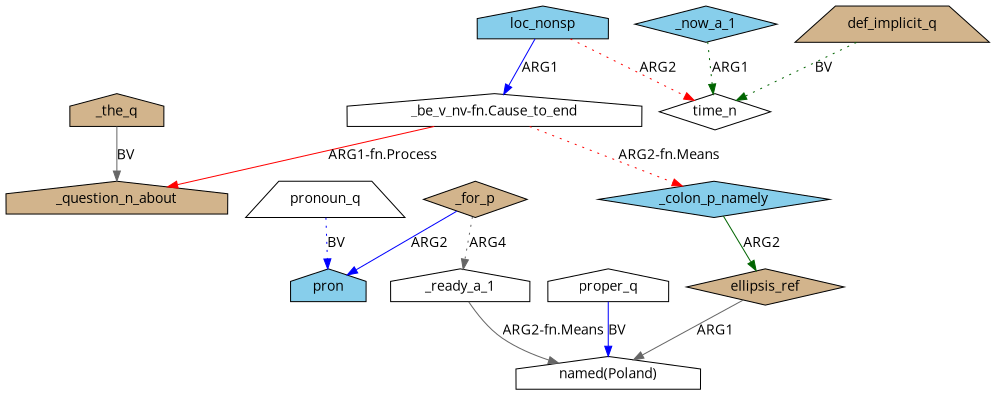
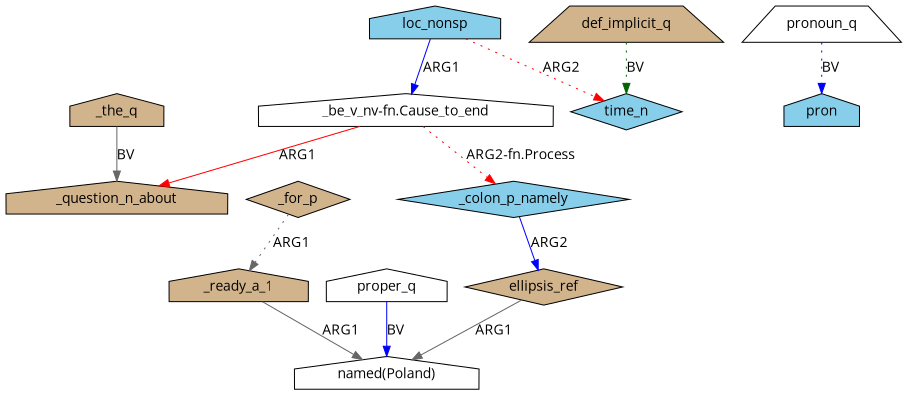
node "_now_a_1": removed
node "time_n": fillcolor white -> skyblue
edge "_be_v_nv-fn.Cause_to_end" -> "_question_n_about": label "ARG1-fn.Process" -> "ARG1"
edge "_be_v_nv-fn.Cause_to_end" -> "_colon_p_namely": label "ARG2-fn.Means" -> "ARG2-fn.Process"
edge "_colon_p_namely" -> "ellipsis_ref": color darkgreen -> blue
edge "_for_p" -> "pron": removed, label "ARG2"
edge "_for_p" -> "_ready_a_1": label "ARG4" -> "ARG1"
node "_ready_a_1": fillcolor white -> tan
edge "_ready_a_1" -> "named(Poland)": label "ARG2-fn.Means" -> "ARG1"
